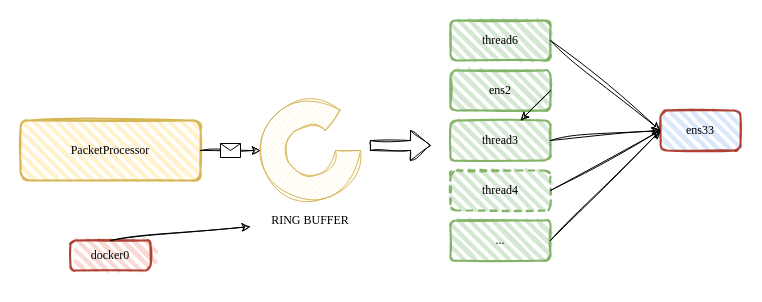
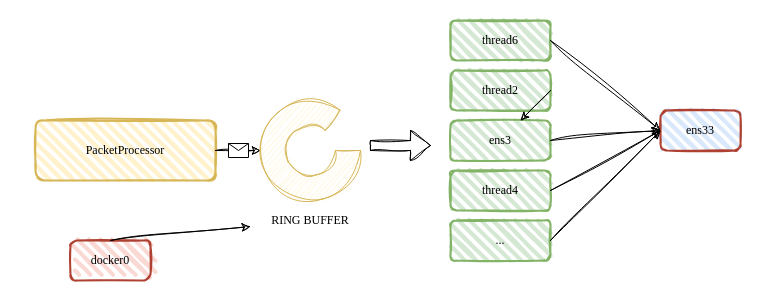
node "ens2": label "ens2" -> "thread2"
node "thread3": label "thread3" -> "ens3"
node "PacketProcessor": moved (111, 151) -> (126, 151)
node "thread4": style dashed -> solid
node "docker0": size 80x30 -> 80x40
